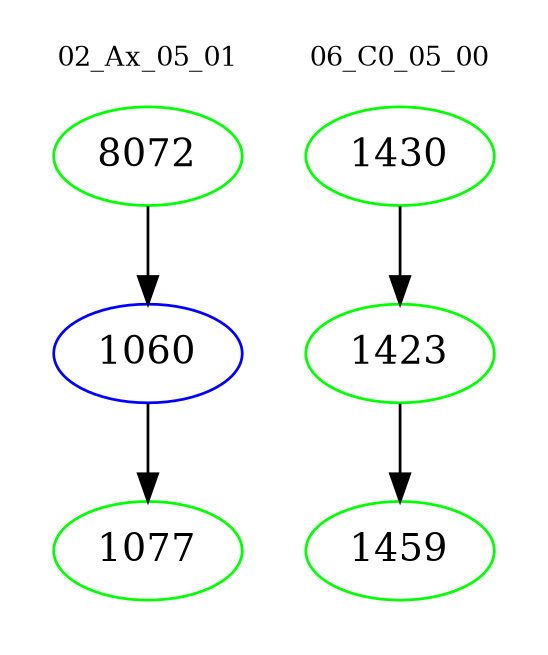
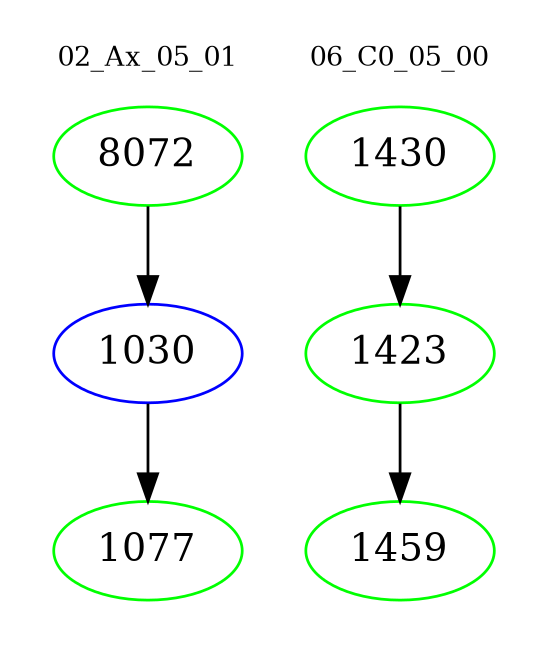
node "1060": label "1060" -> "1030"
